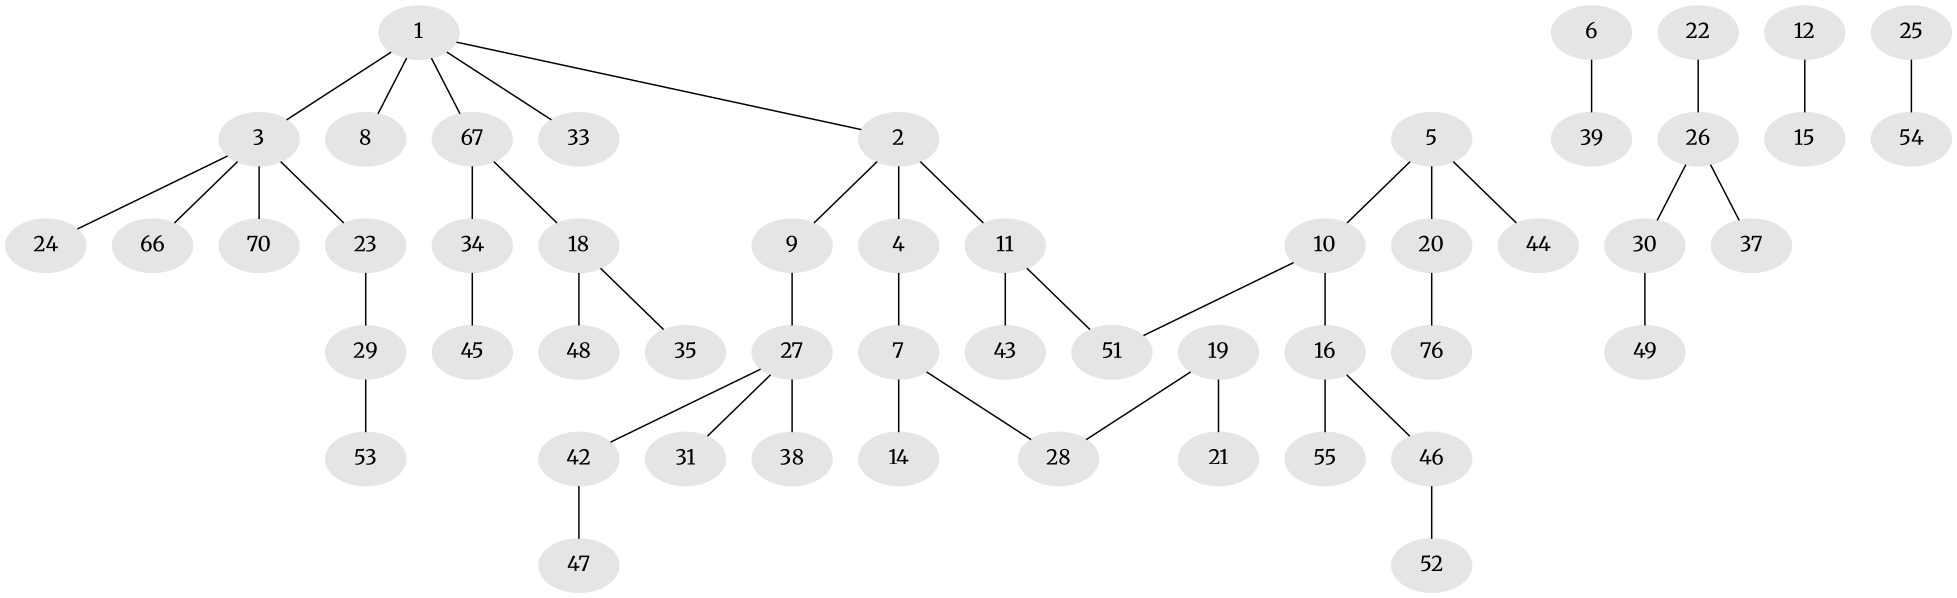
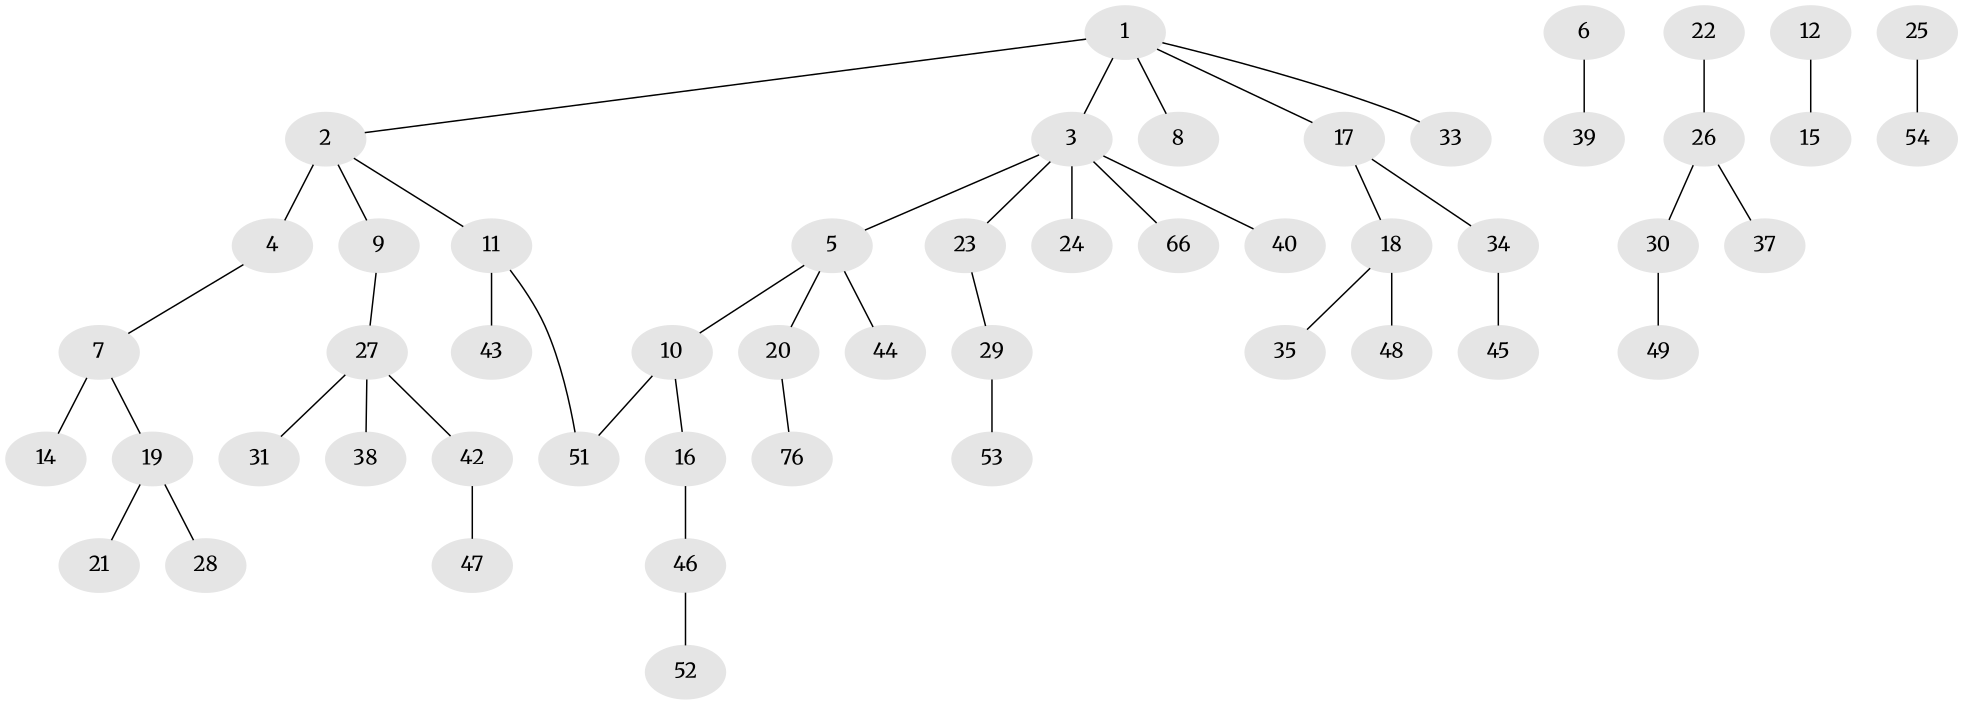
node "67": label "67" -> "17"
edge "3" -- "5": added
node "70": label "70" -> "40"
edge "7" -- "28": now "7" -- "19"
node "55": removed
